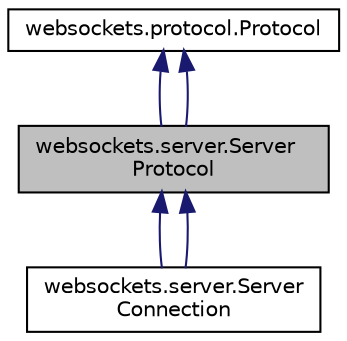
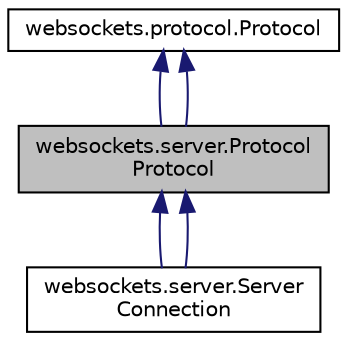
node "websockets.server.Server Protocol": label "websockets.server.Server Protocol" -> "websockets.server.Protocol Protocol"
